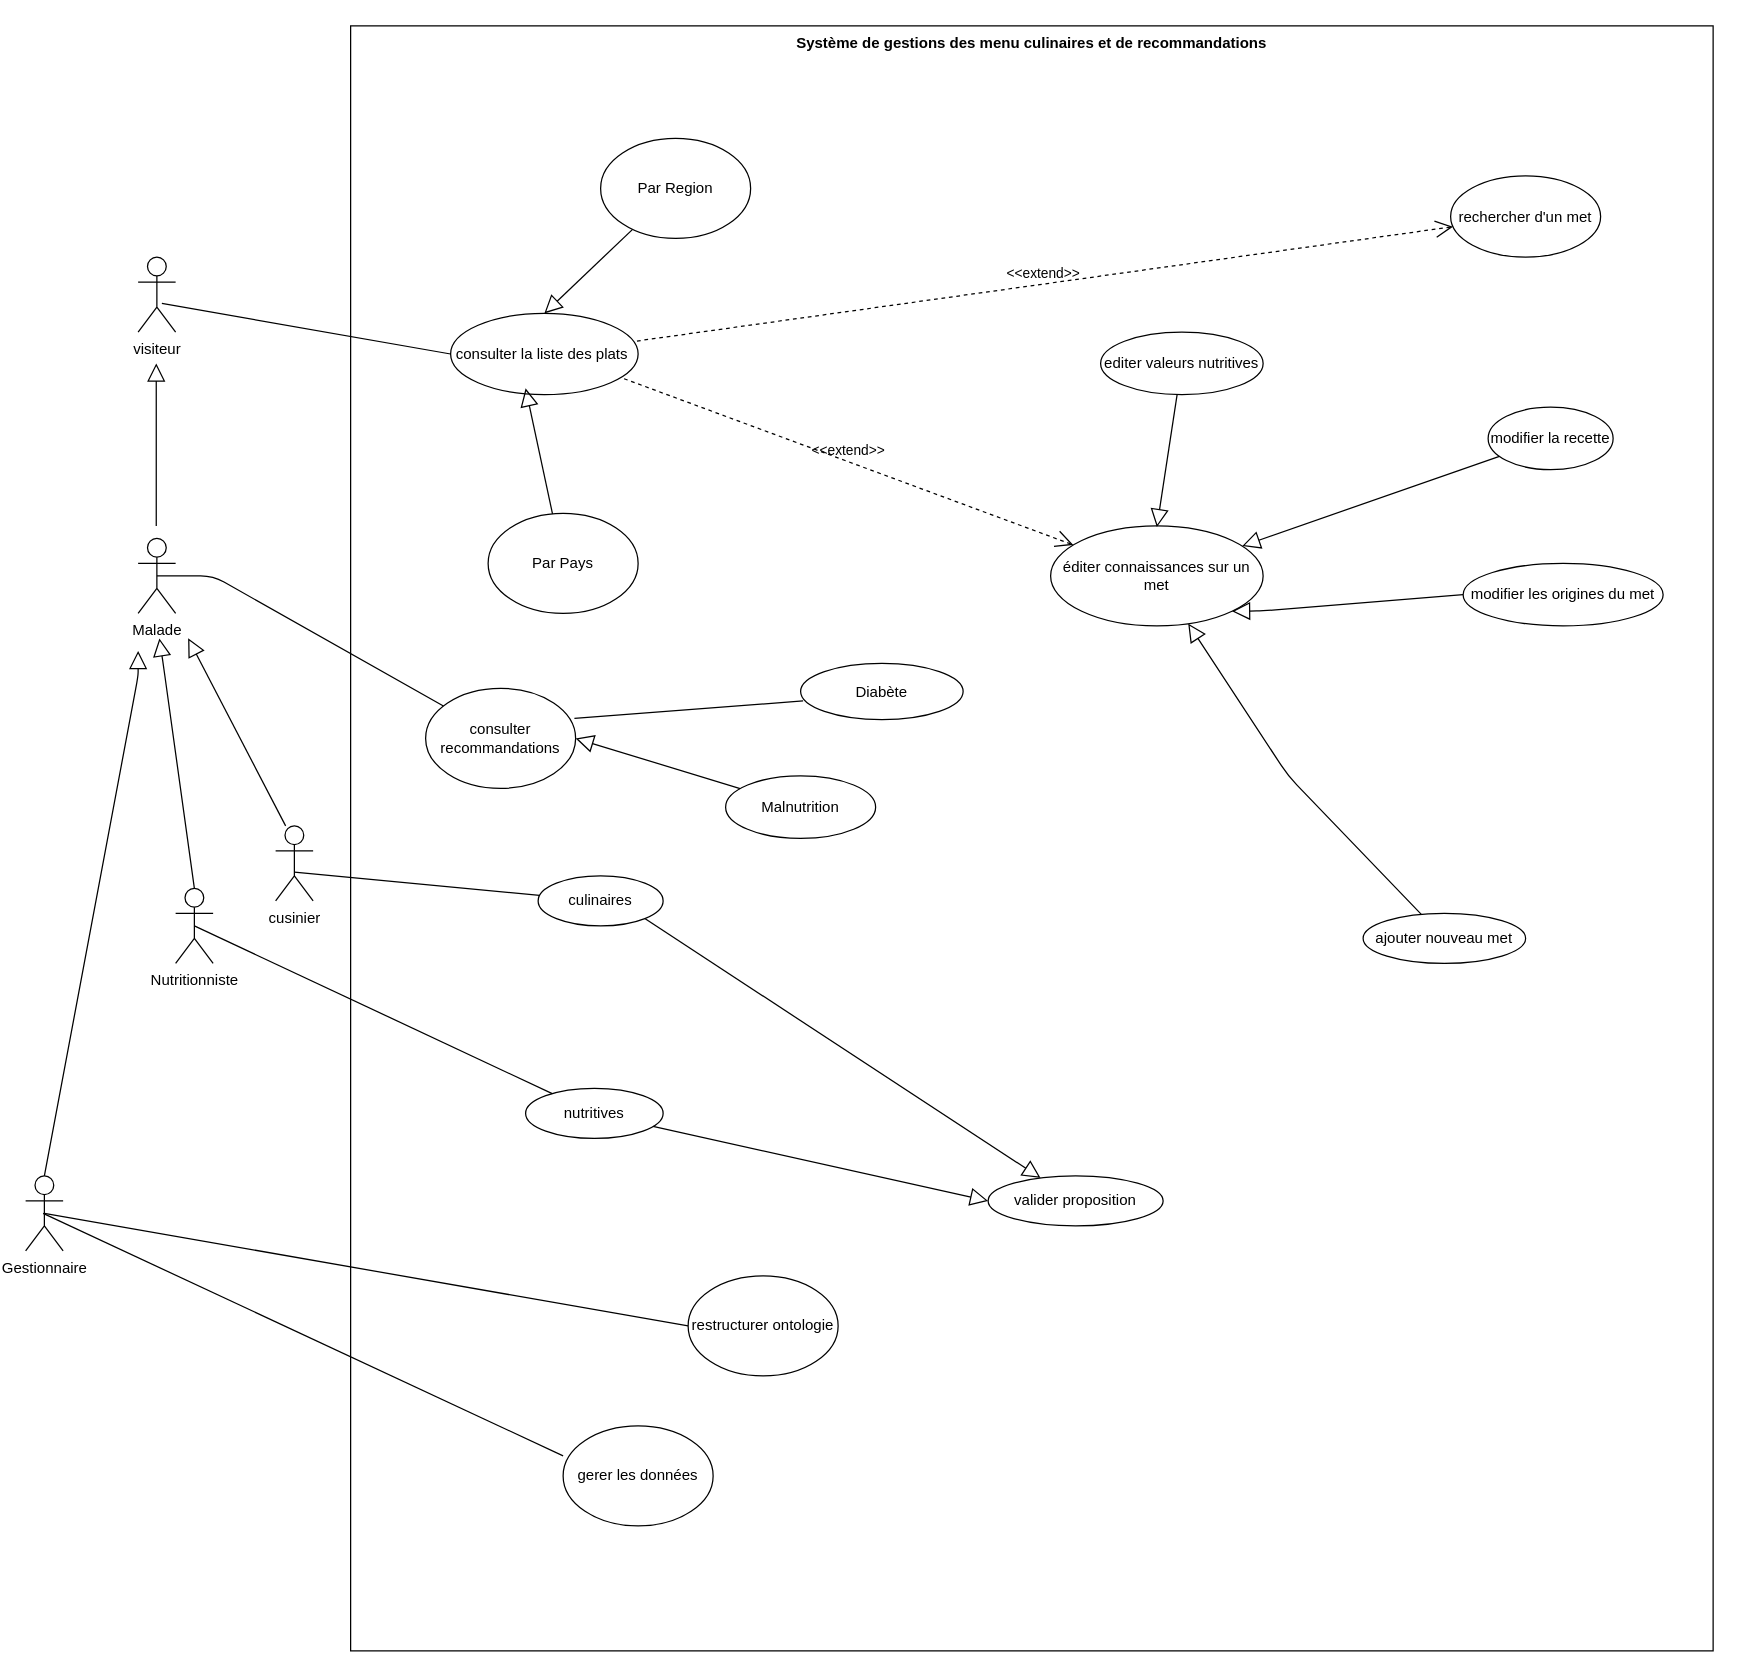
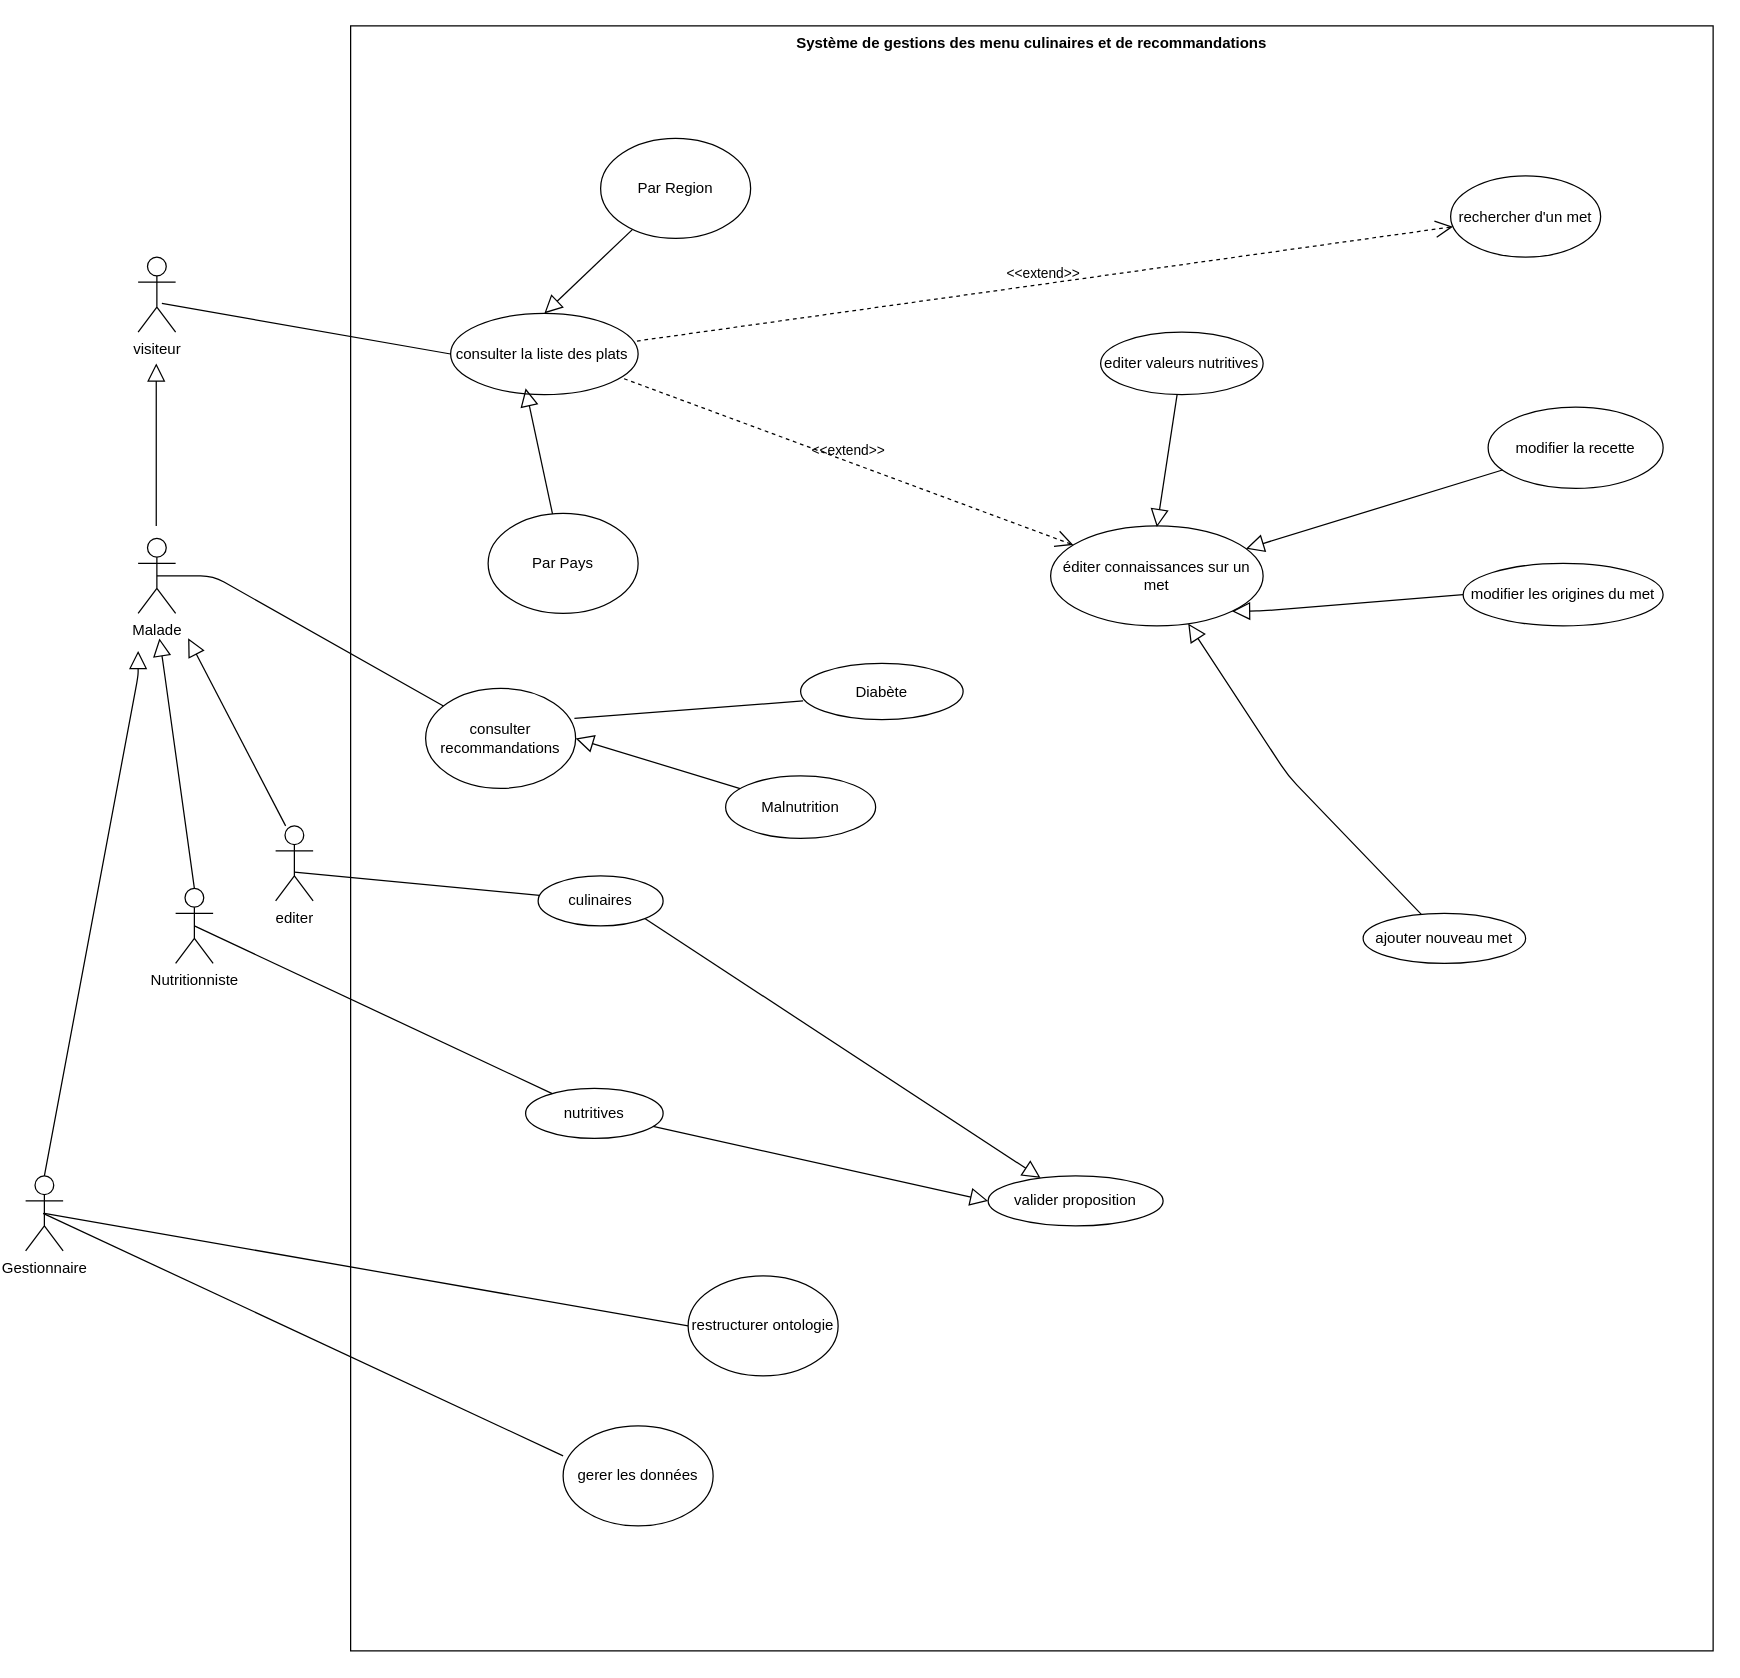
node "modifier la recette": size 125x63 -> 175x81
node "cusinier": label "cusinier" -> "editer"
